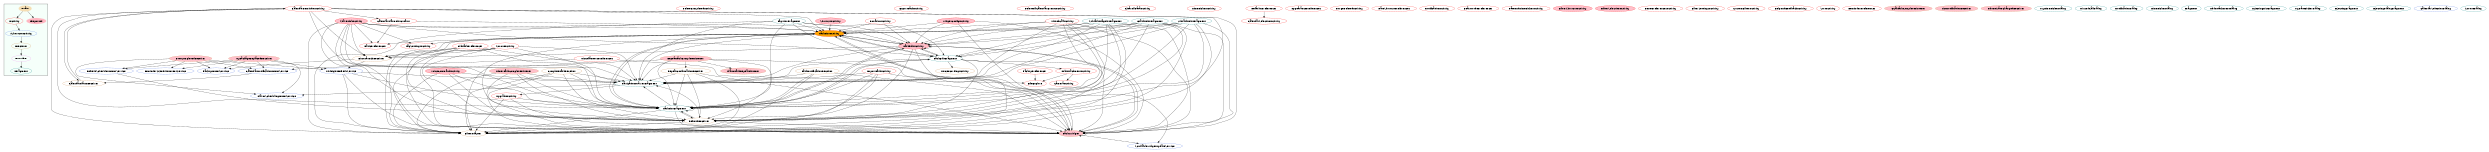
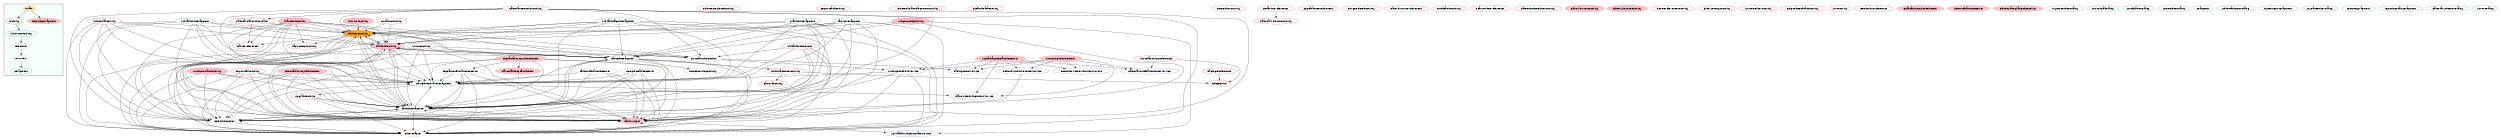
node "_Exported": label "_Exported" -> "_InjectingFragment"
edge "WidgetConfigActivity" -> "TaskEditActivity": now "WidgetConfigActivity" -> "TaskEditFragment"
node "CalendarAlarmReceiver": removed
edge "TaskEditFragment" -> "FilterAdapter": added
edge "RefreshReceiver" -> "TasksWidget": removed
